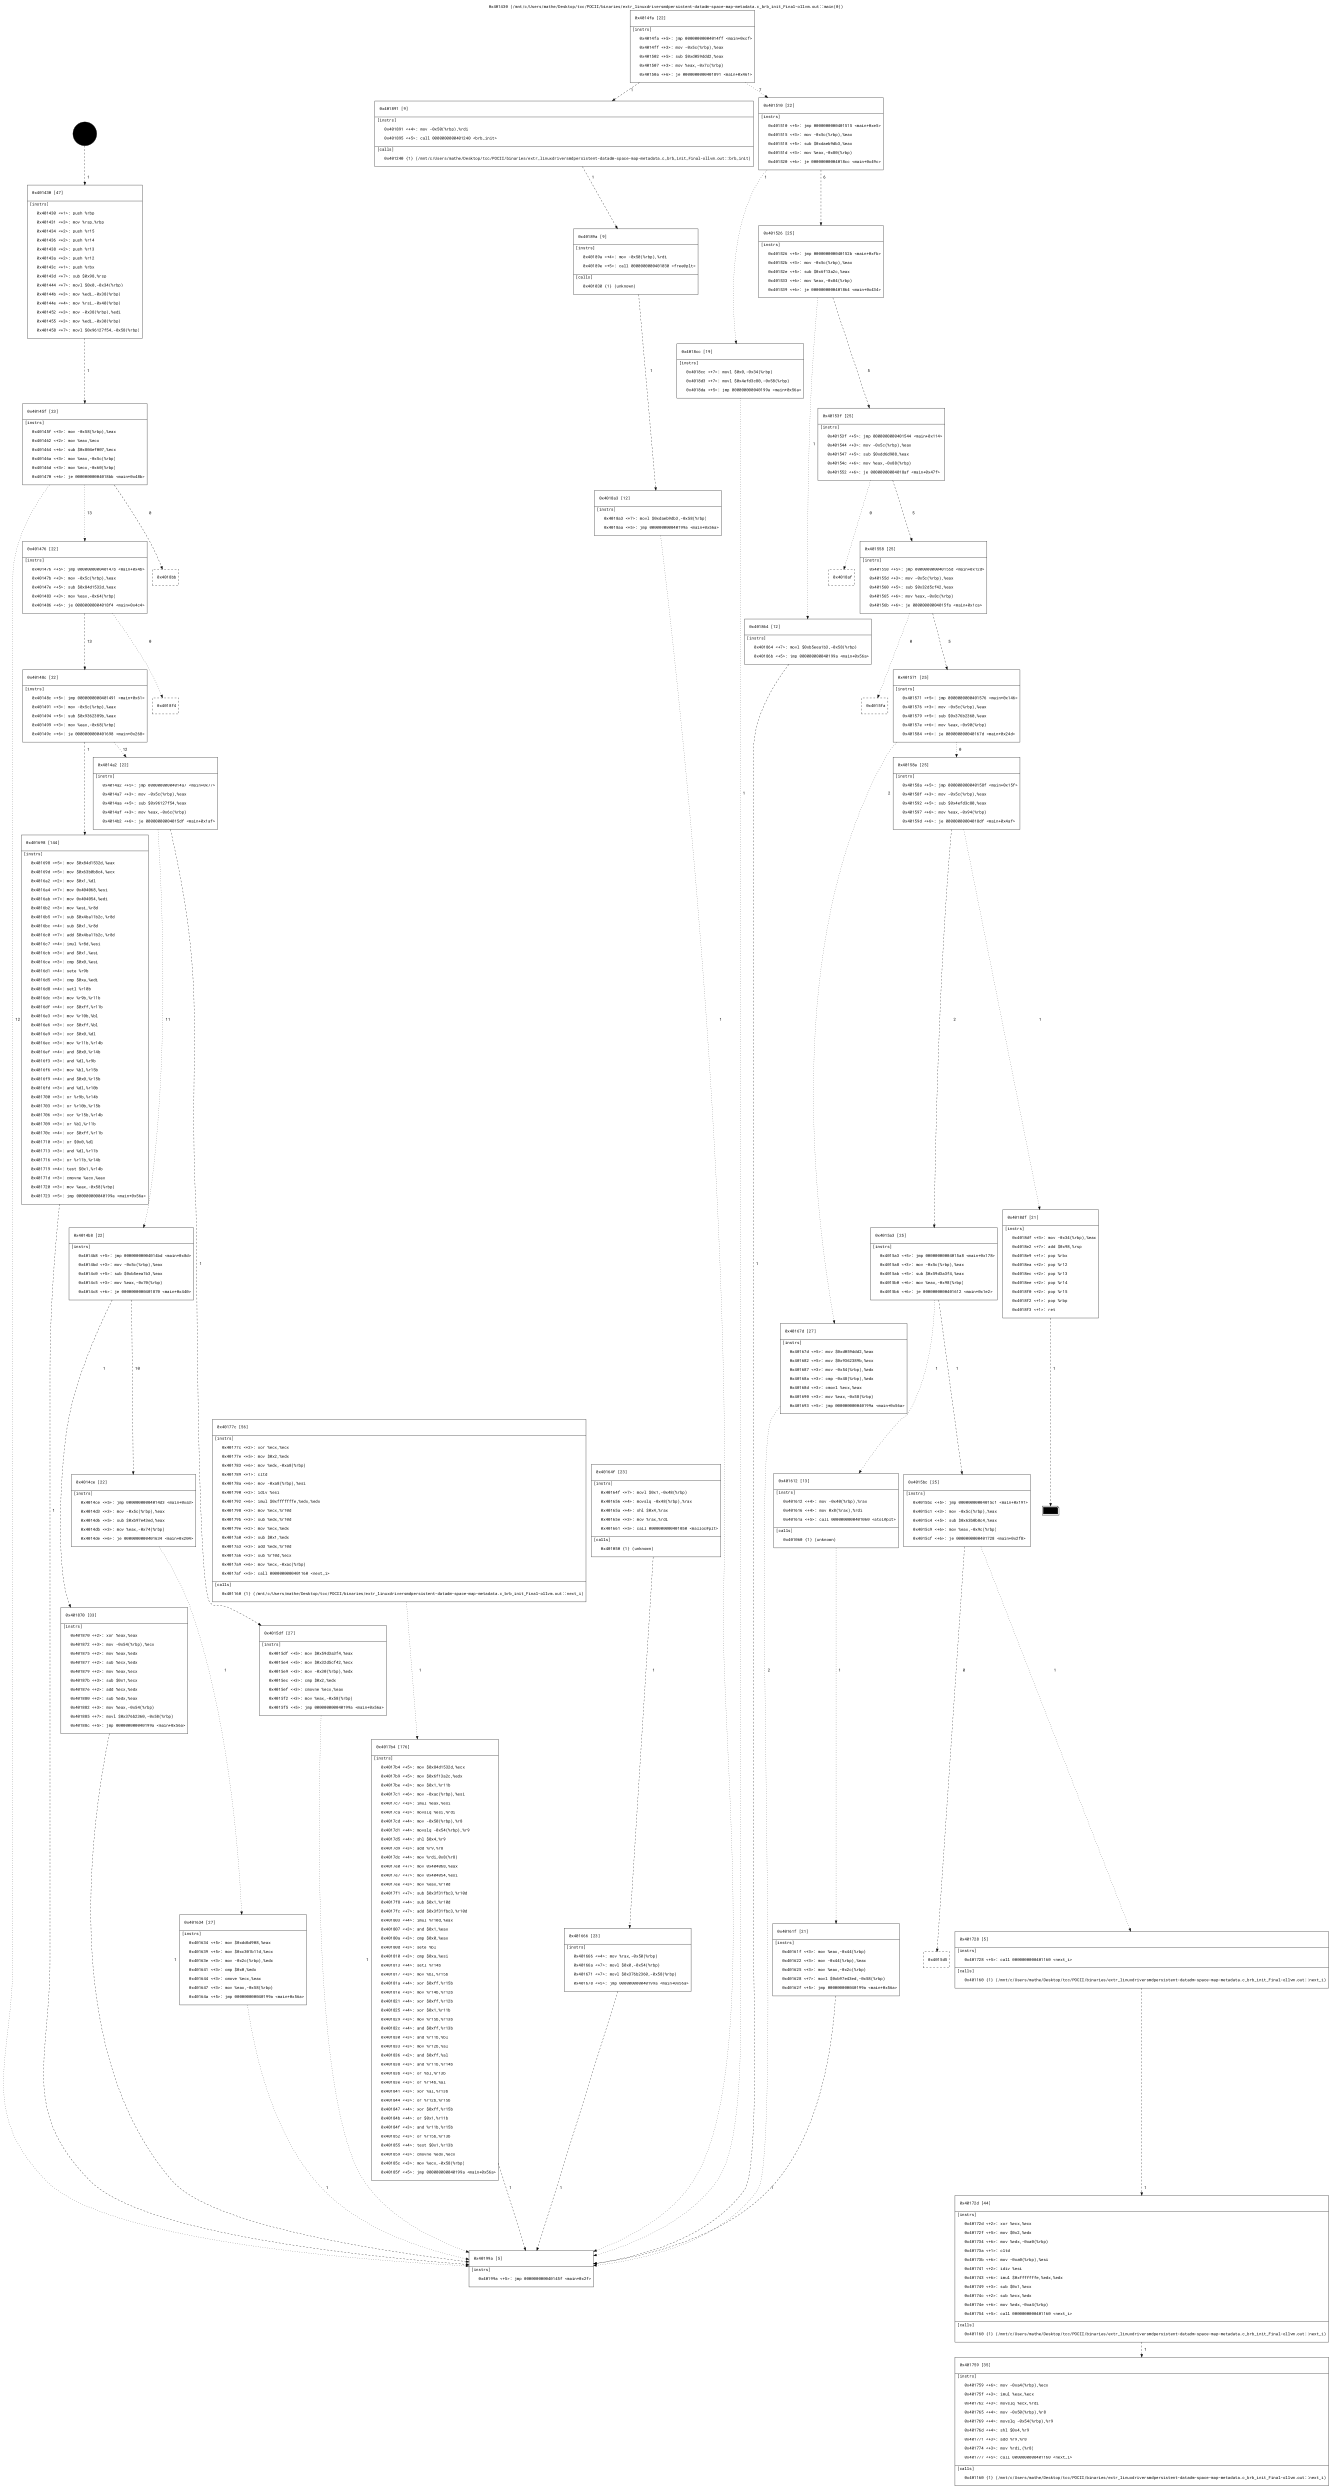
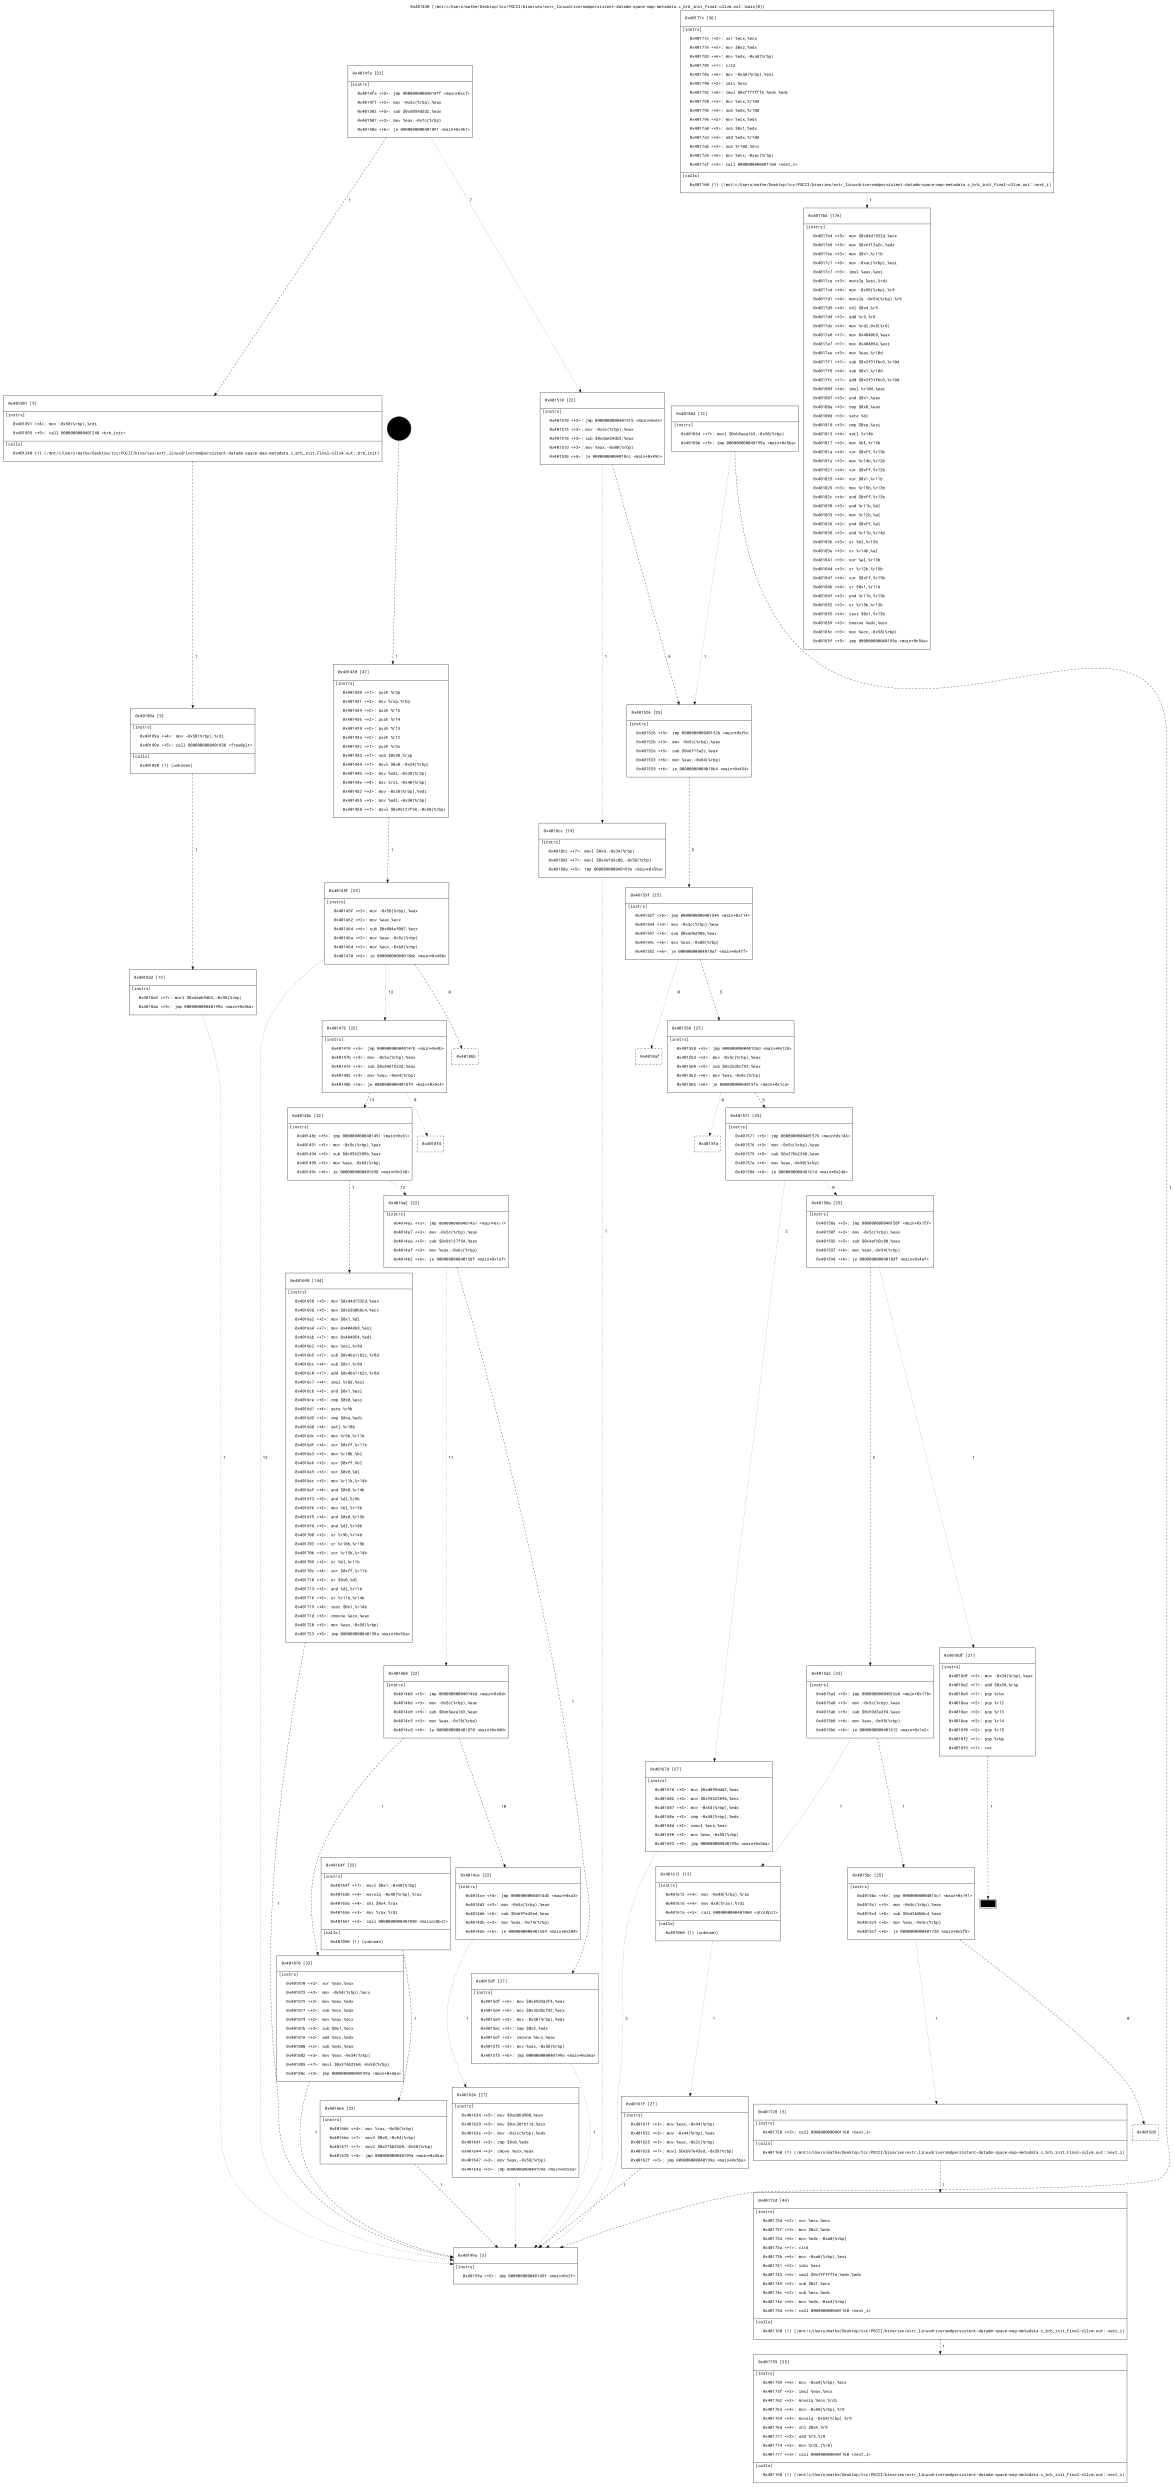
edge "0x401526 [25]" -> "0x401864 [12]": reversed
edge "0x4017b4 [176]" -> "0x40199a [5]": removed, label "1"
